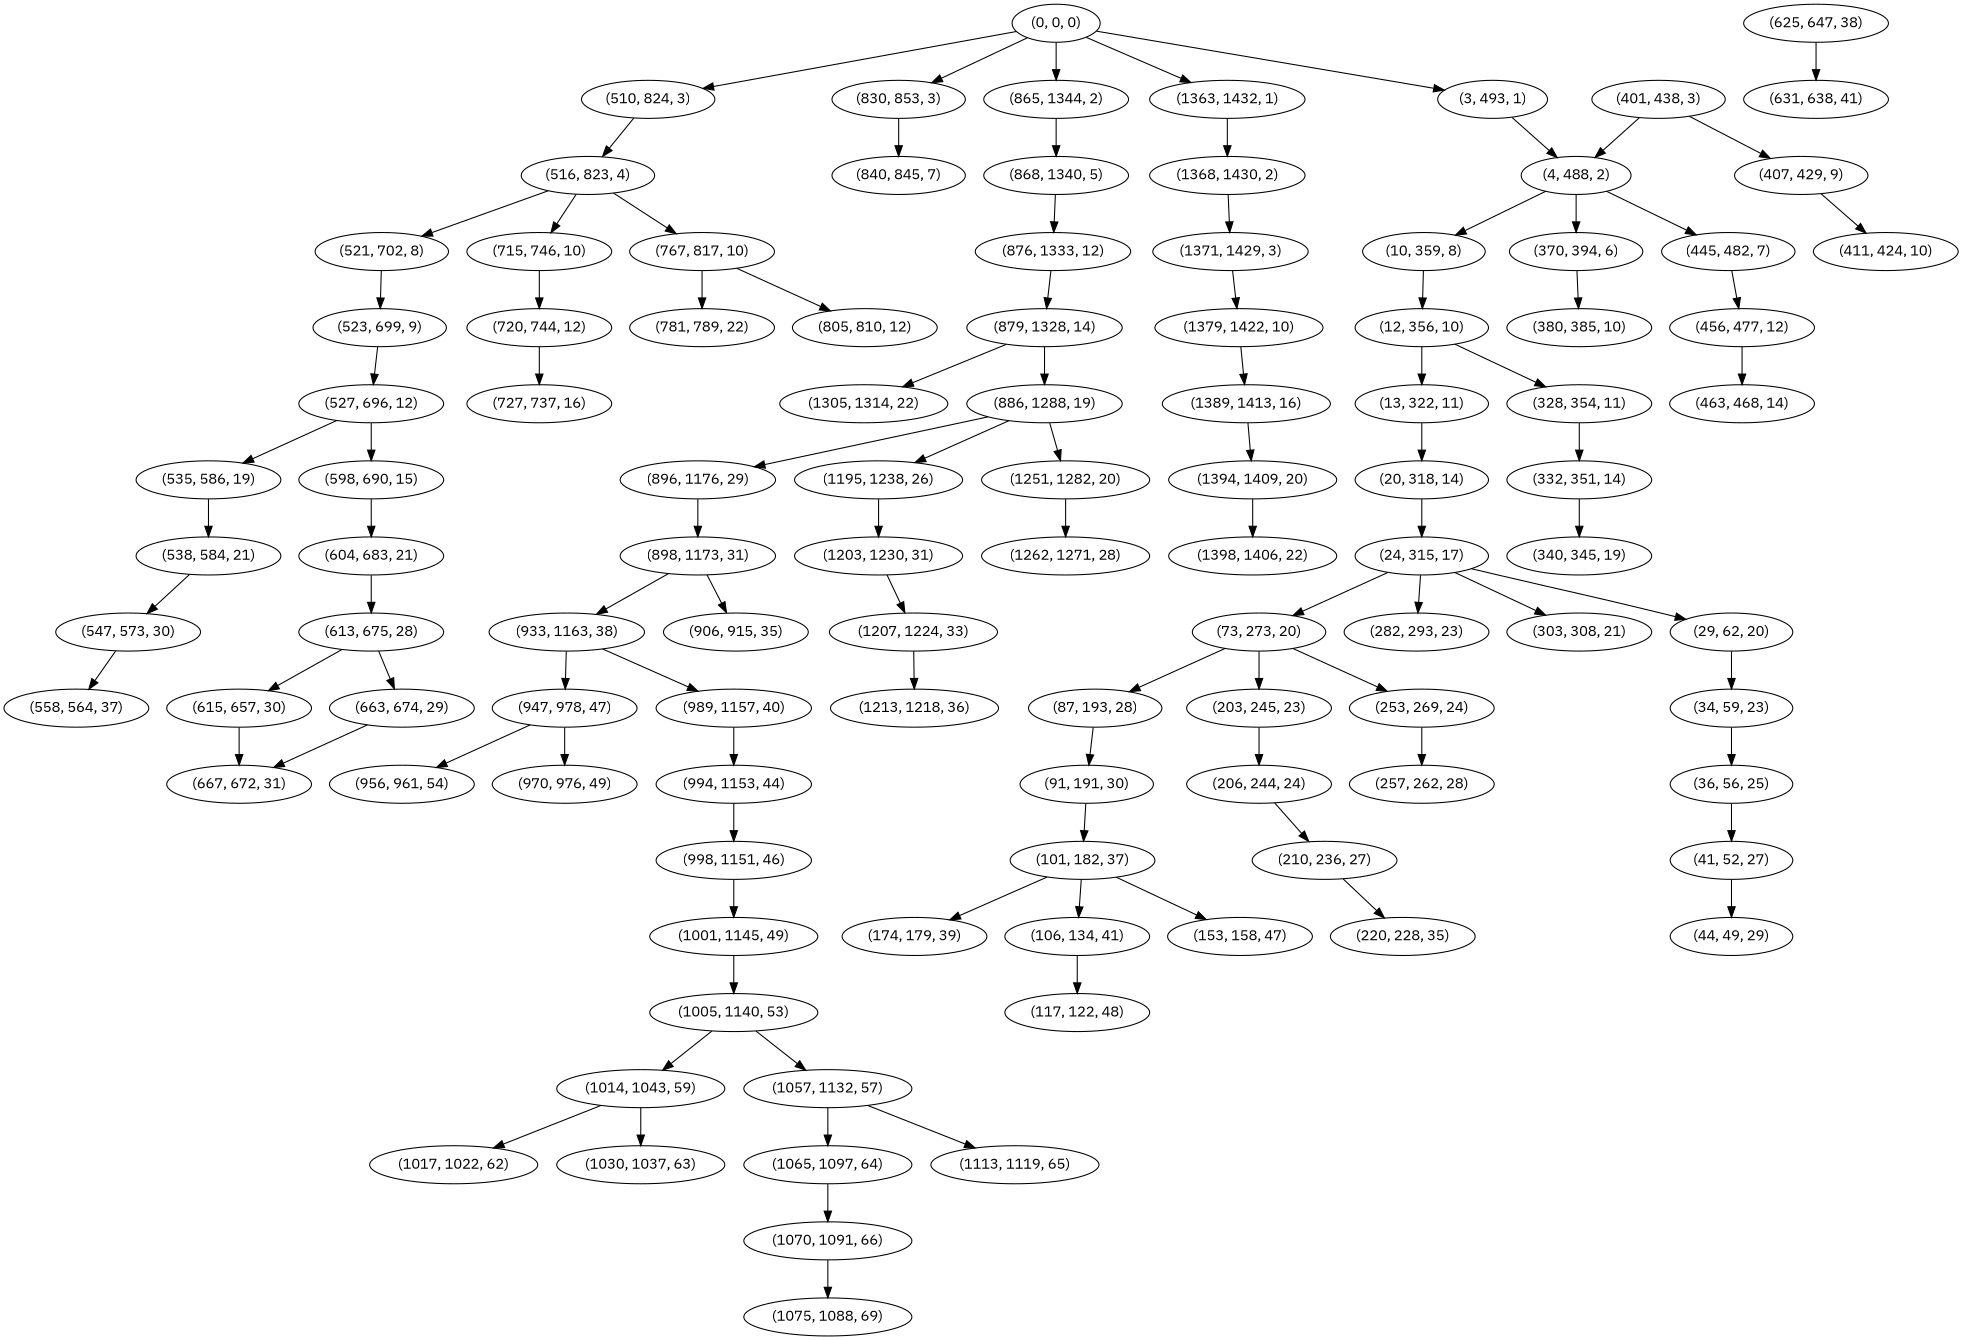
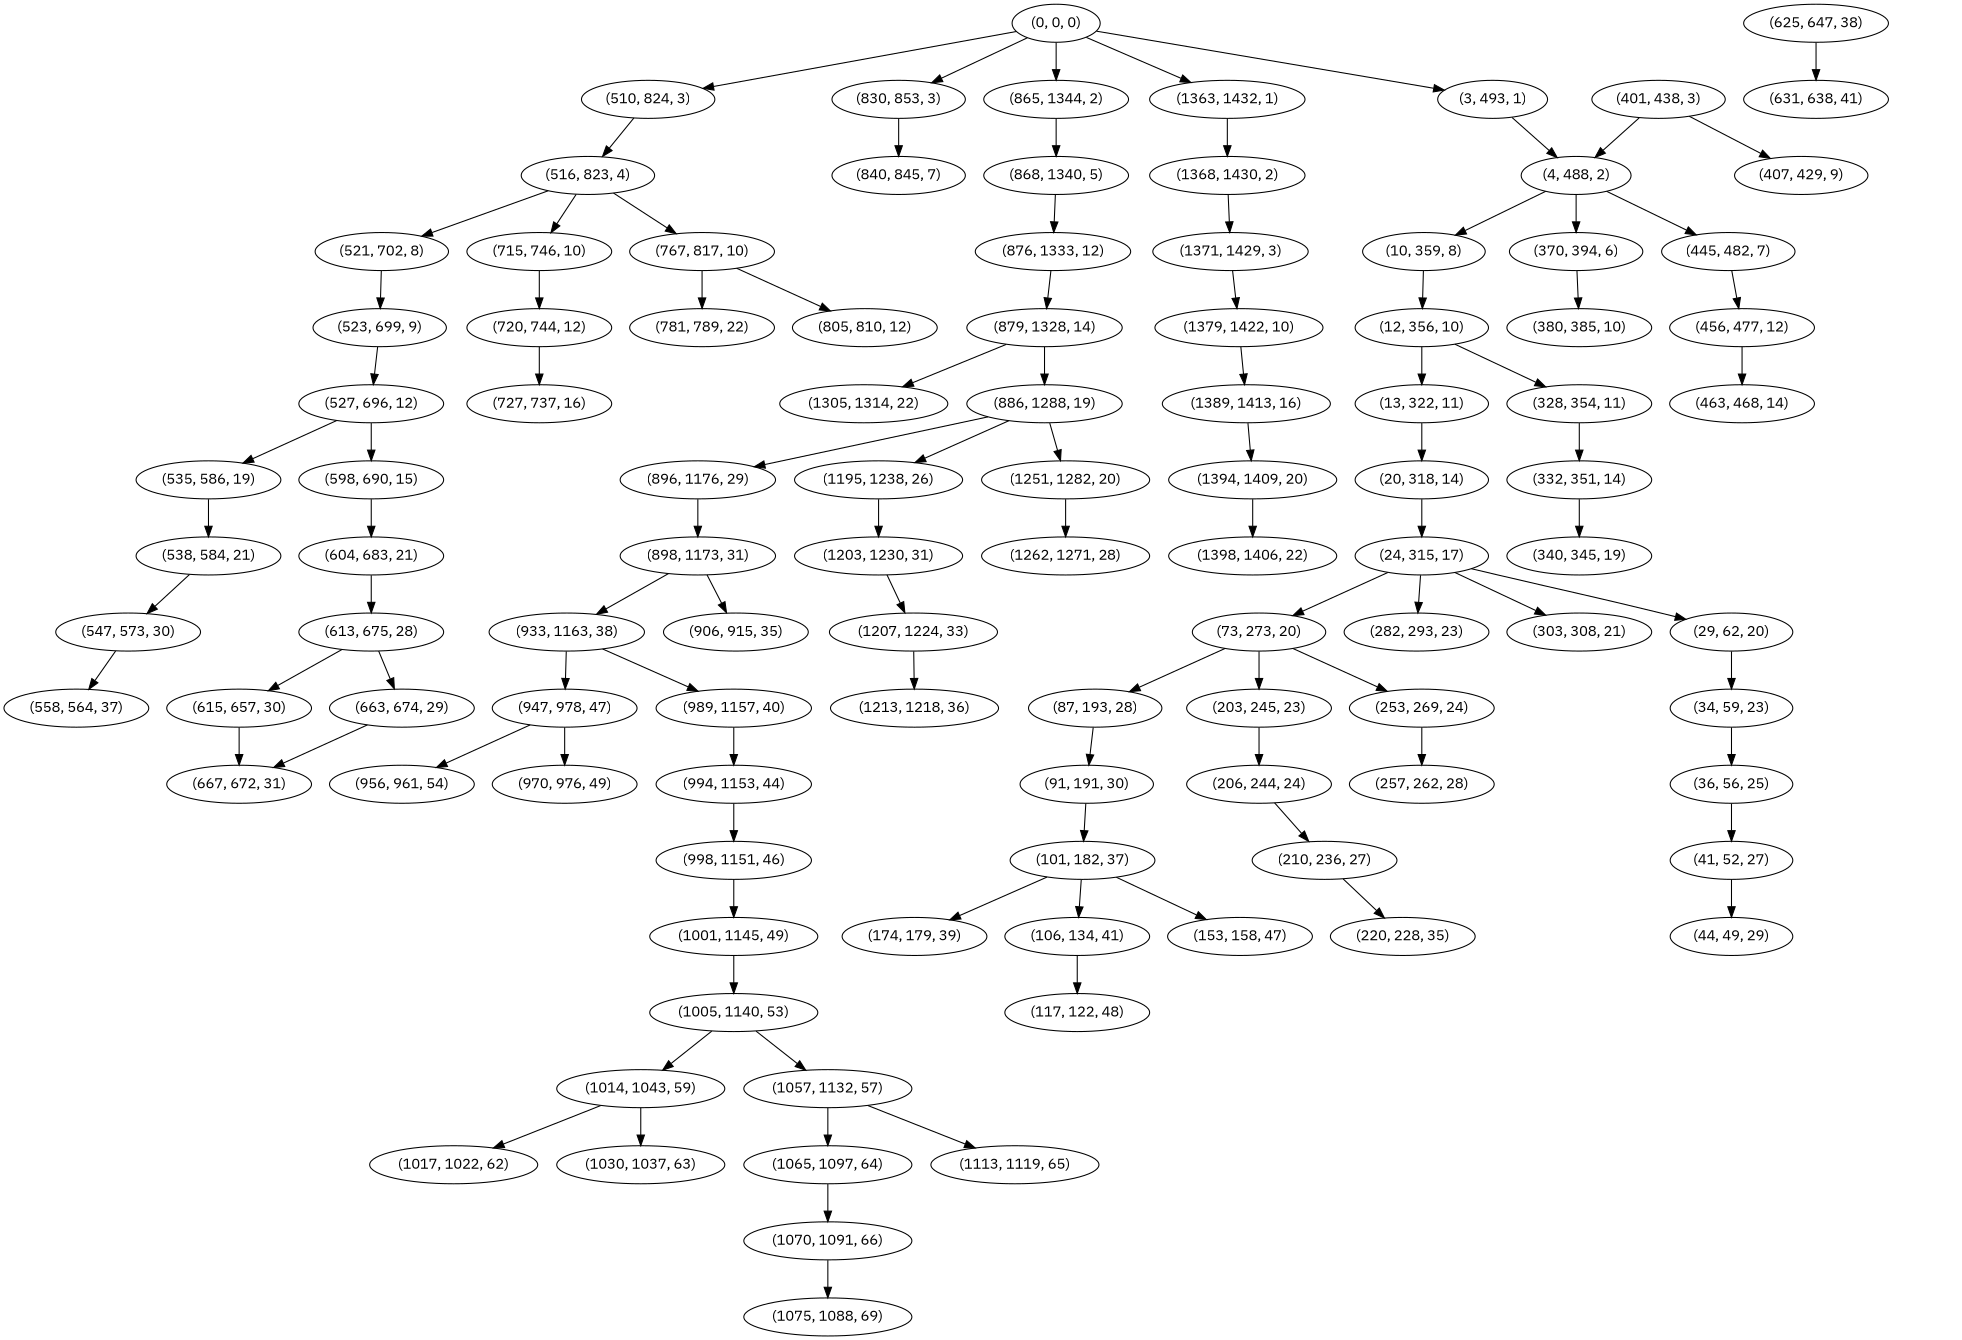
node "(411, 424, 10)": removed
